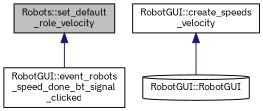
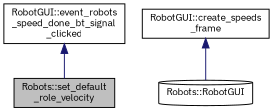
node "RobotGUI::create_speeds _velocity": label "RobotGUI::create_speeds _velocity" -> "RobotGUI::create_speeds _frame"
edge "RobotGUI::event_robots _speed_done_bt_signal _clicked" -> "Robots::set_default _role_velocity": reversed
node "RobotGUI::RobotGUI": label "RobotGUI::RobotGUI" -> "Robots::RobotGUI"
